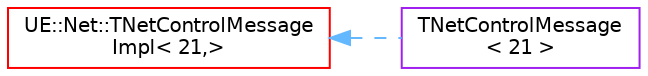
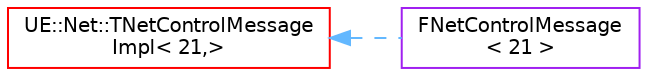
node "TNetControlMessage < 21 >": label "TNetControlMessage < 21 >" -> "FNetControlMessage < 21 >"
